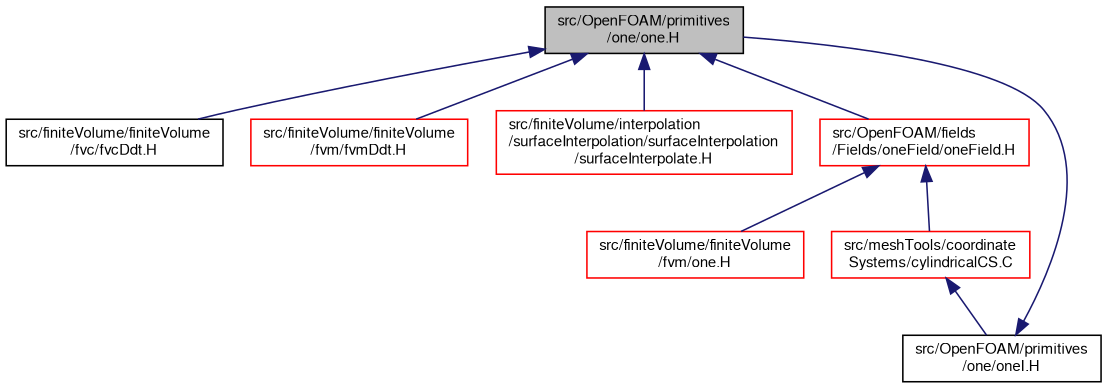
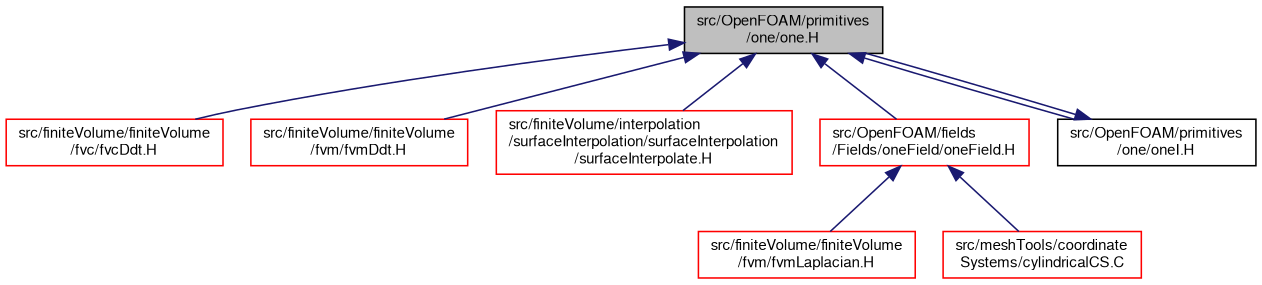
node "src/finiteVolume/finiteVolume /fvc/fvcDdt.H": color black -> red
node "src/finiteVolume/finiteVolume /fvm/one.H": label "src/finiteVolume/finiteVolume /fvm/one.H" -> "src/finiteVolume/finiteVolume /fvm/fvmLaplacian.H"
edge "src/OpenFOAM/primitives /one/oneI.H" -> "src/meshTools/coordinate Systems/cylindricalCS.C": now "src/OpenFOAM/primitives /one/oneI.H" -> "src/OpenFOAM/primitives /one/one.H"
